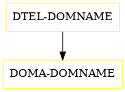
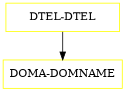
node "DTEL-DOMNAME": label "DTEL-DOMNAME" -> "DTEL-DTEL"
